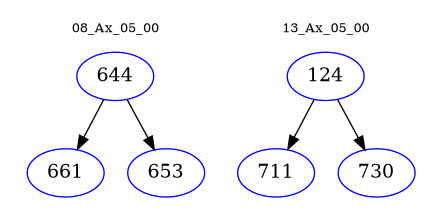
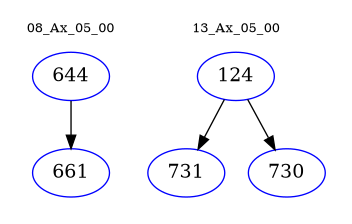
node "653": removed
node "711": label "711" -> "731"
